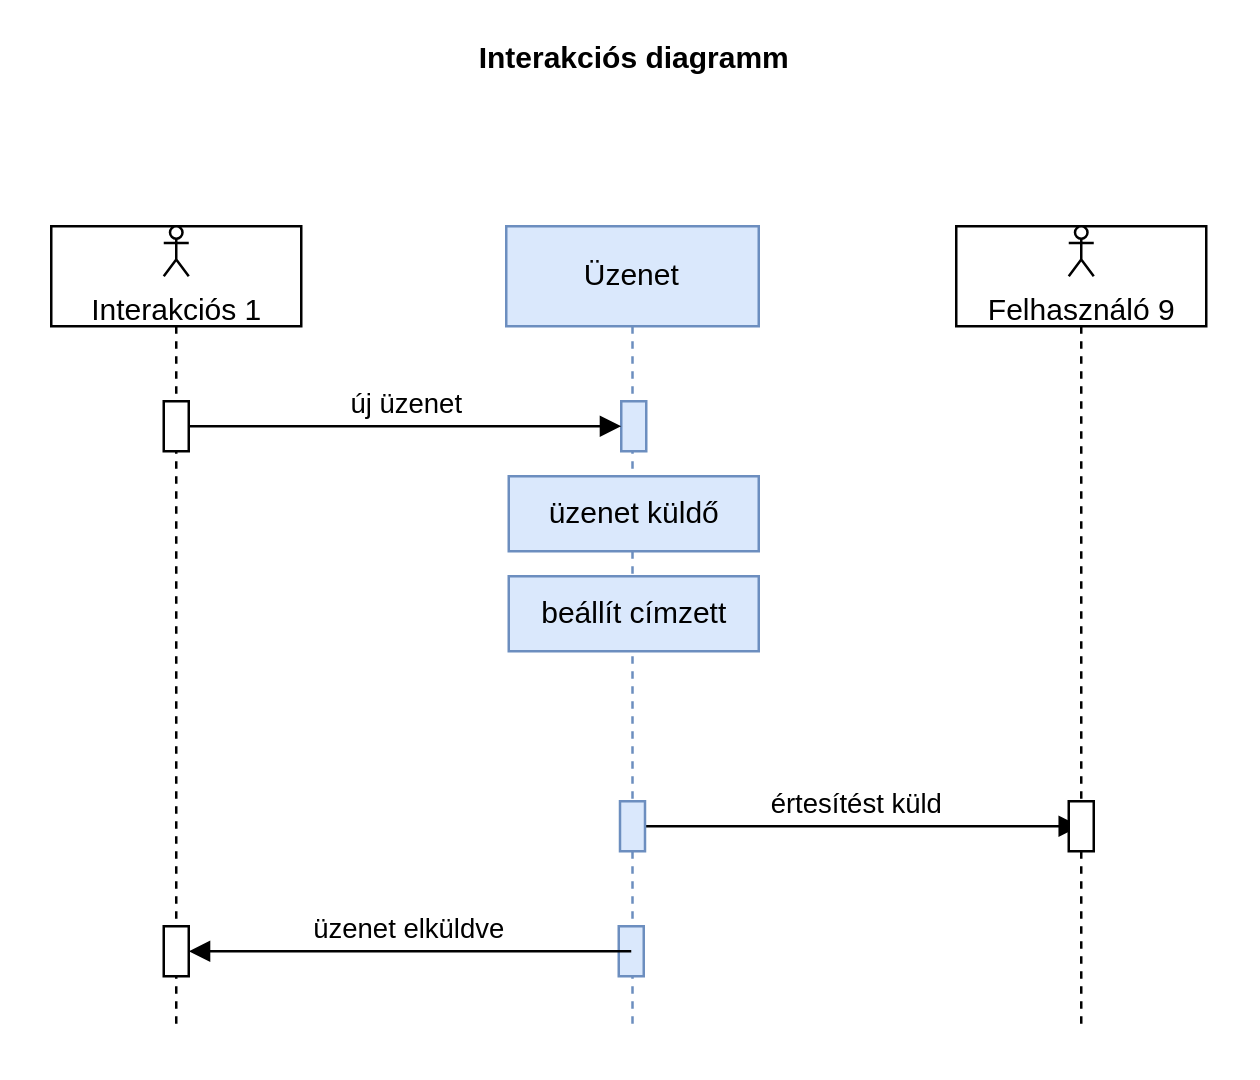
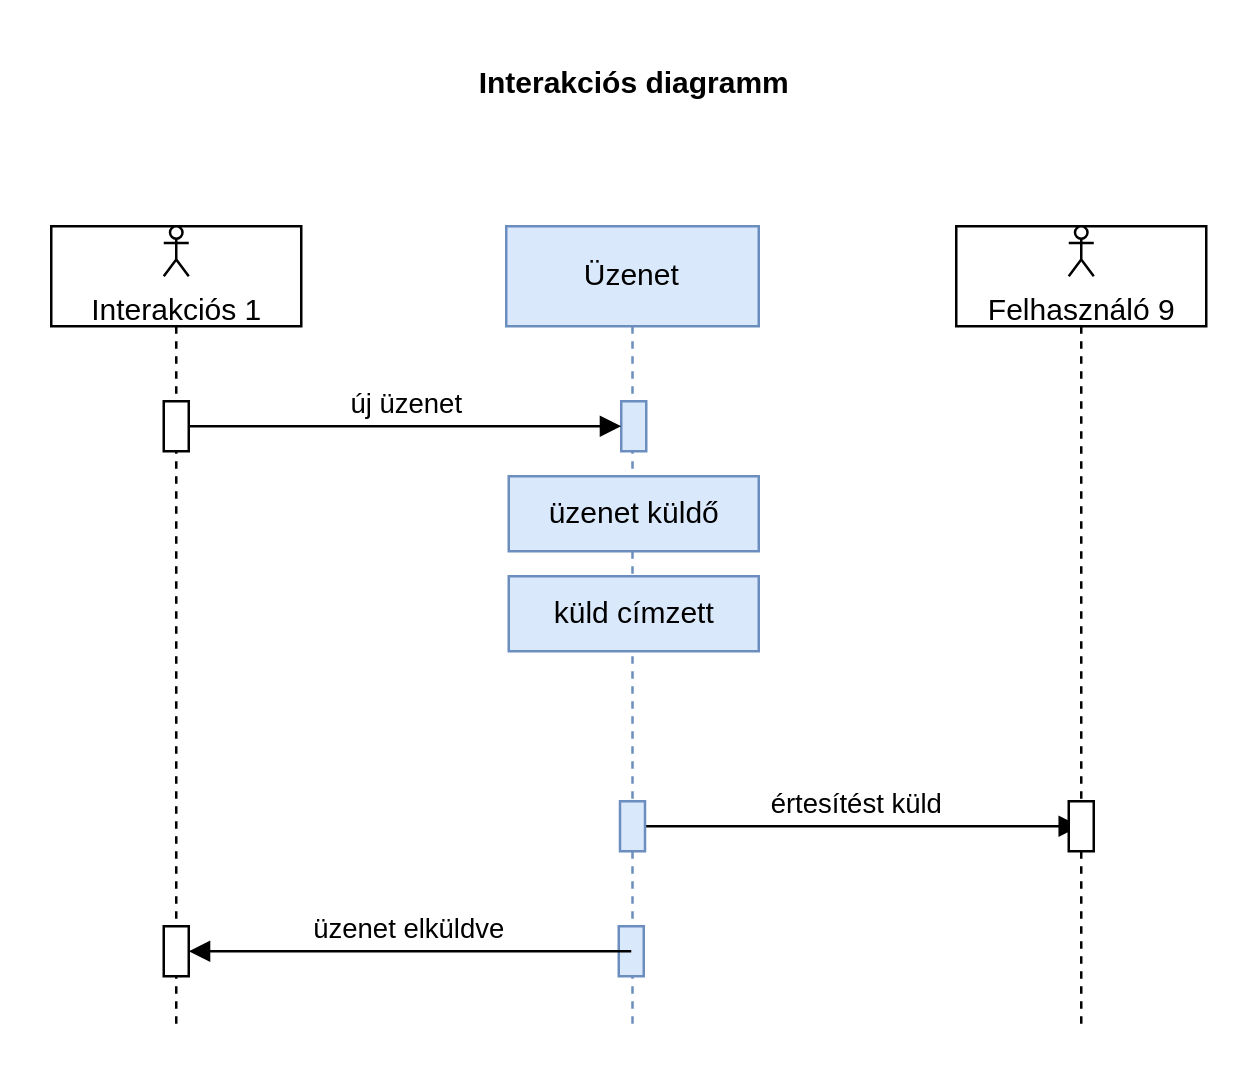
node "Interakciós diagramm": moved (633, 59) -> (633, 84)
node "beállít címzett": label "beállít címzett" -> "küld címzett"
